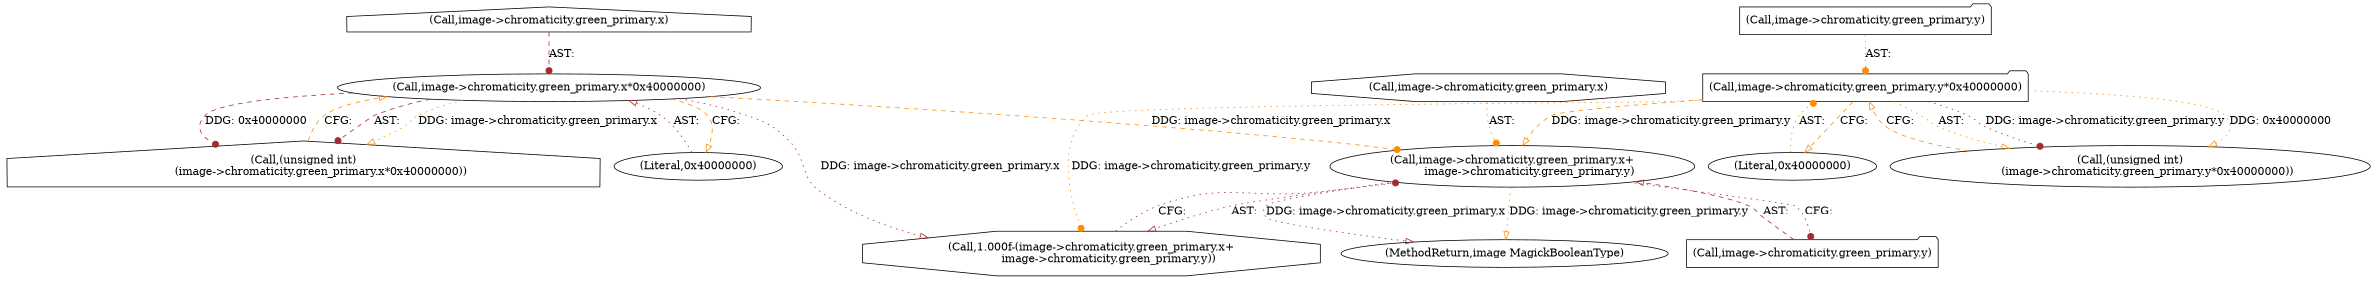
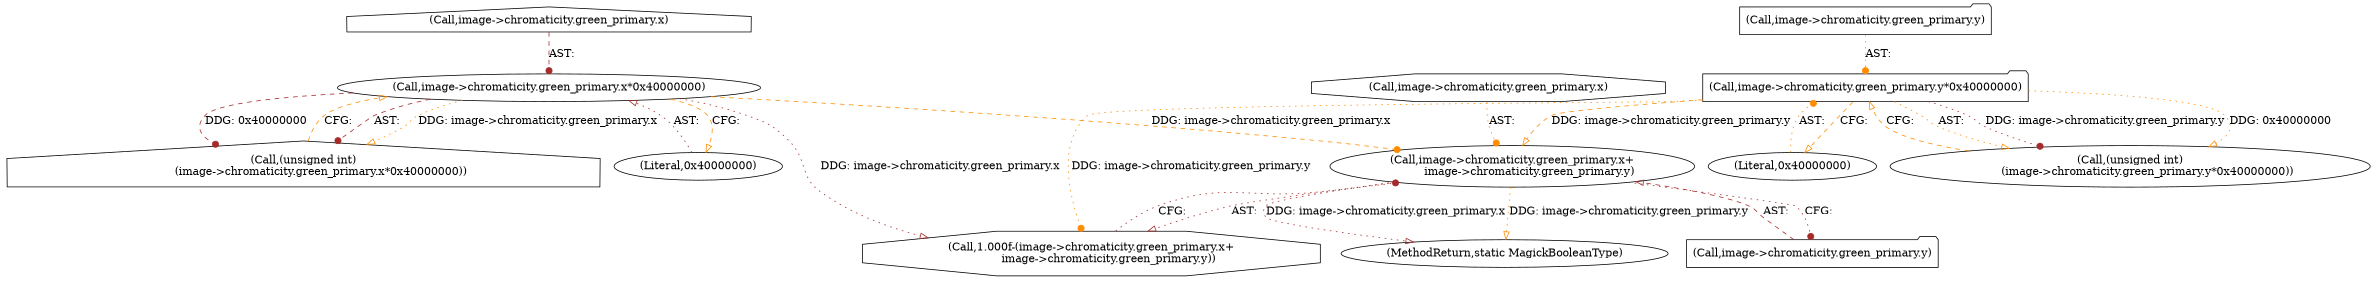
node "(MethodReturn,image MagickBooleanType)": label "(MethodReturn,image MagickBooleanType)" -> "(MethodReturn,static MagickBooleanType)"
